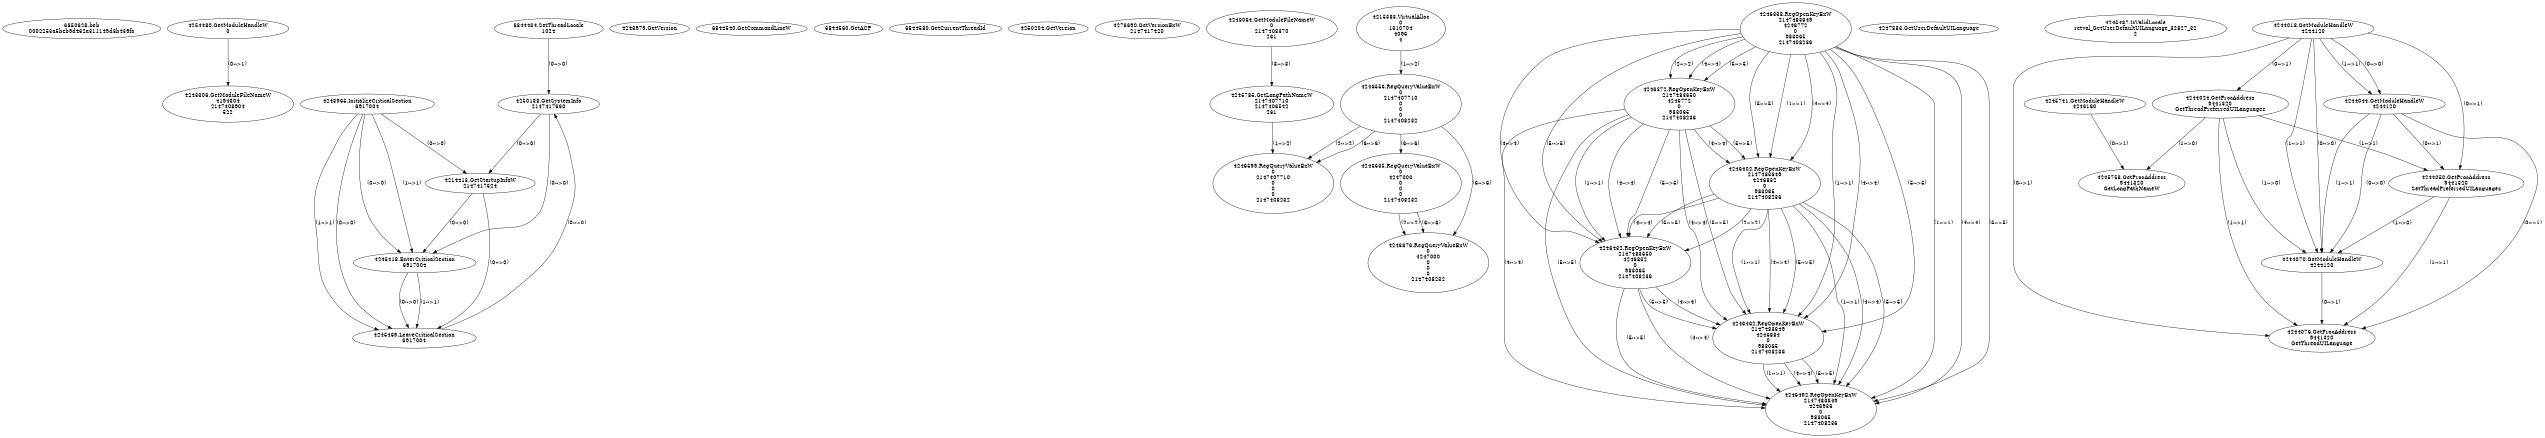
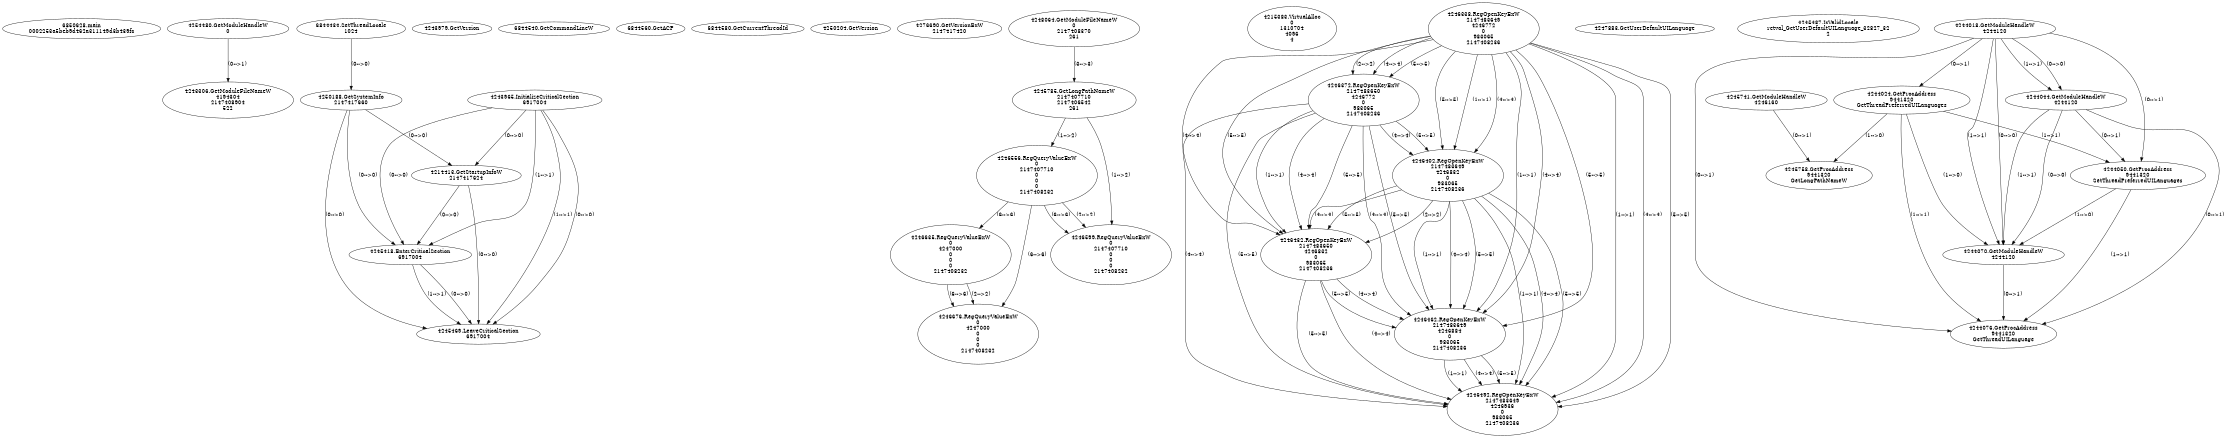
node "6850628.beb 0002253a5beb9d462a311149d3b439fc": label "6850628.beb 0002253a5beb9d462a311149d3b439fc" -> "6850628.main 0002253a5beb9d462a311149d3b439fc"
edge "4215383.VirtualAlloc 0 1310704 4096 4" -> "4246556.RegQueryValueExW 0 2147407710 0 0 0 2147408232": now "4245785.GetLongPathNameW 2147407710 2147406542 261" -> "4246556.RegQueryValueExW 0 2147407710 0 0 0 2147408232"
edge "4245469.LeaveCriticalSection 6917004" -> "4250188.GetSystemInfo 2147417660": reversed
